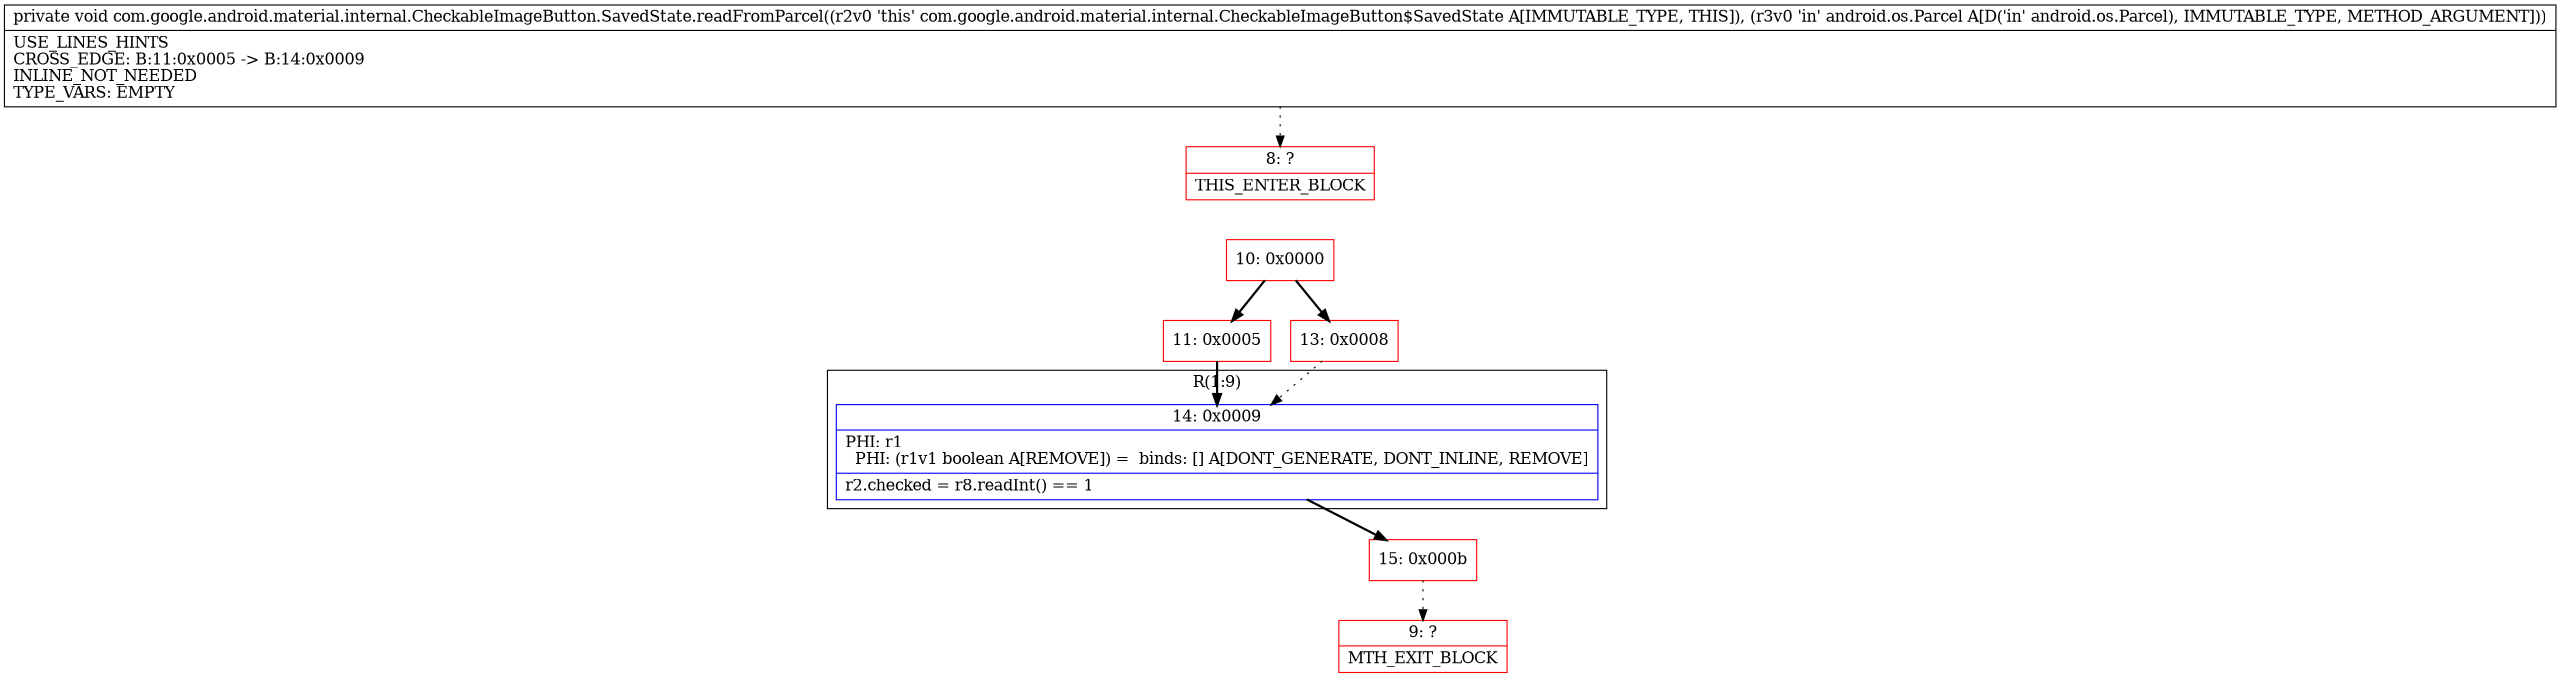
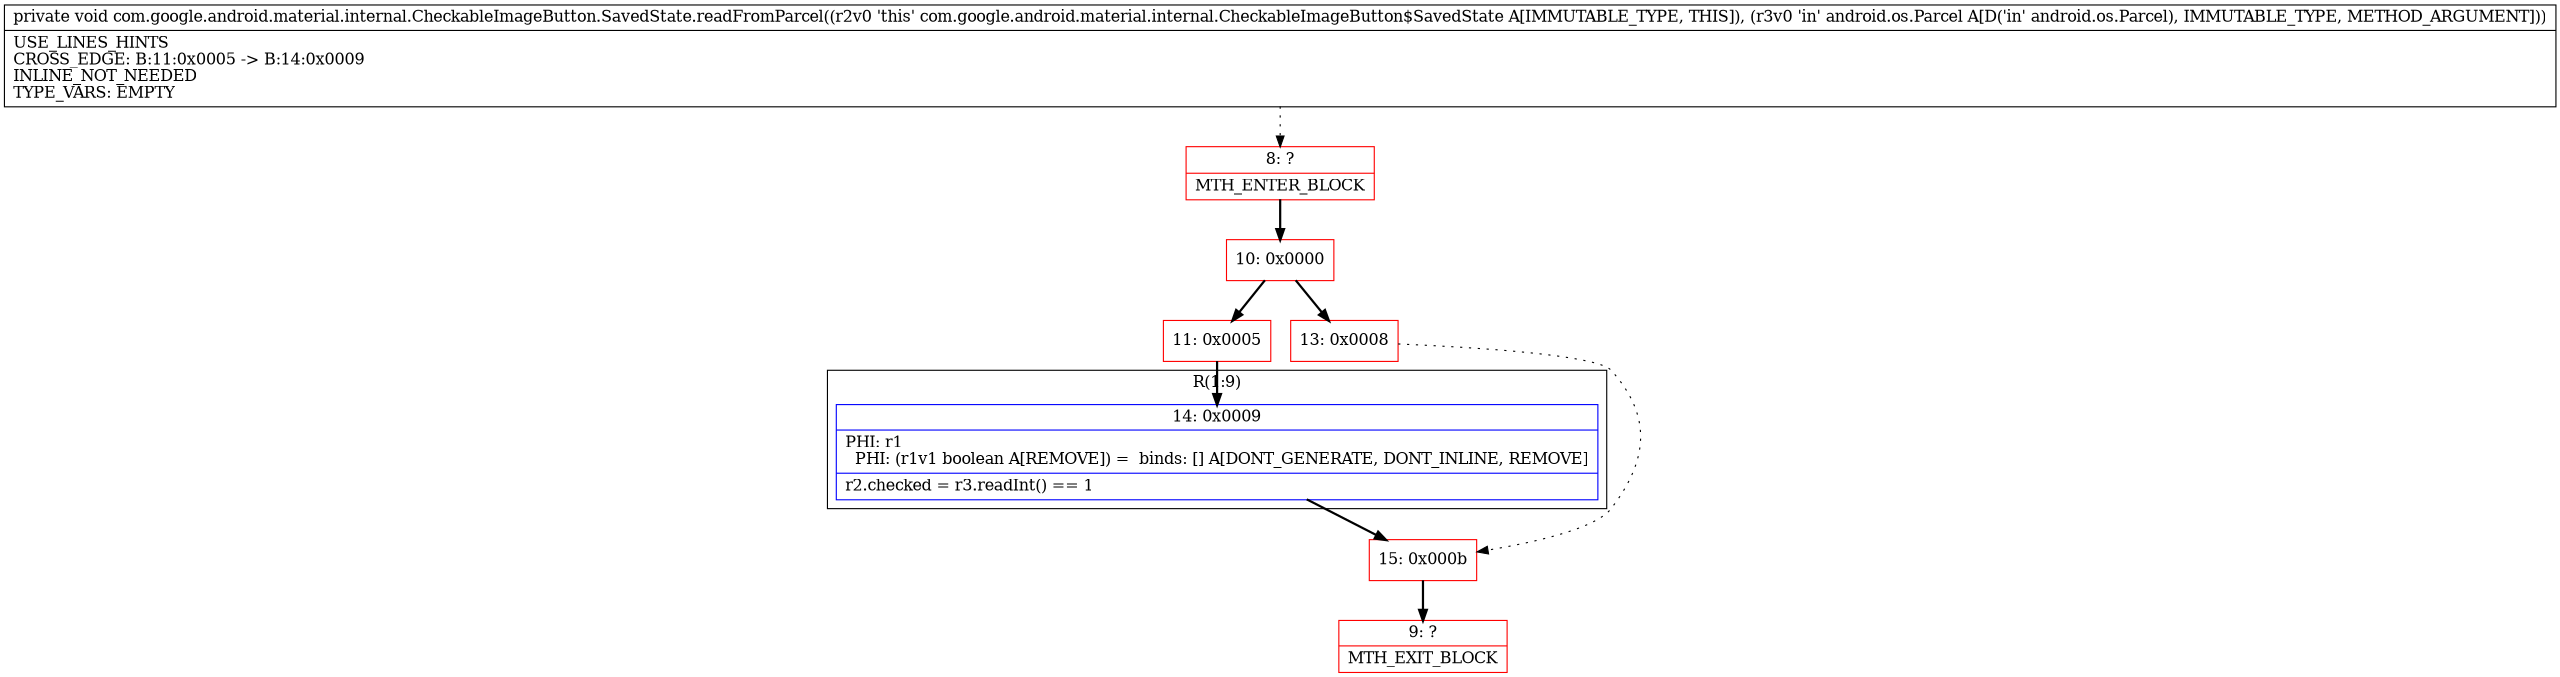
node "8: ?": text "THIS_ENTER_BLOCK" -> "MTH_ENTER_BLOCK"
edge "8: ?" -> "10: 0x0000": added
edge "13: 0x0008" -> "14: 0x0009": now "13: 0x0008" -> "15: 0x000b"
node "14: 0x0009": text "r2.checked = r8.readInt() == 1" -> "r2.checked = r3.readInt() == 1"
edge "15: 0x000b" -> "9: ?": style dotted -> bold
